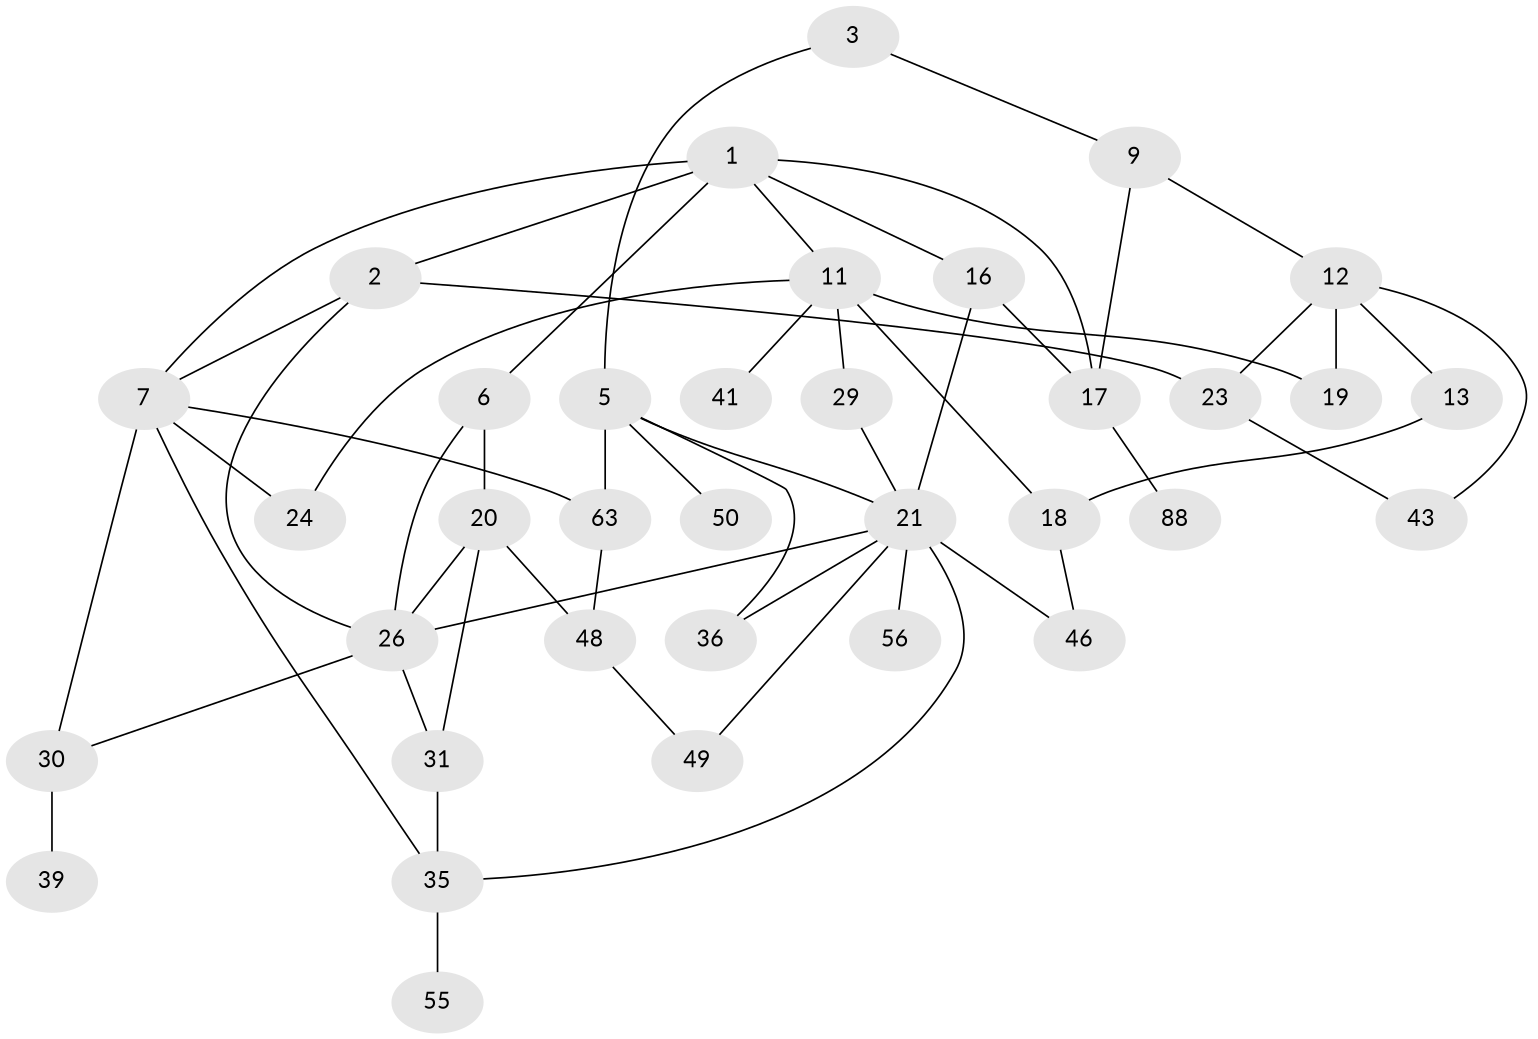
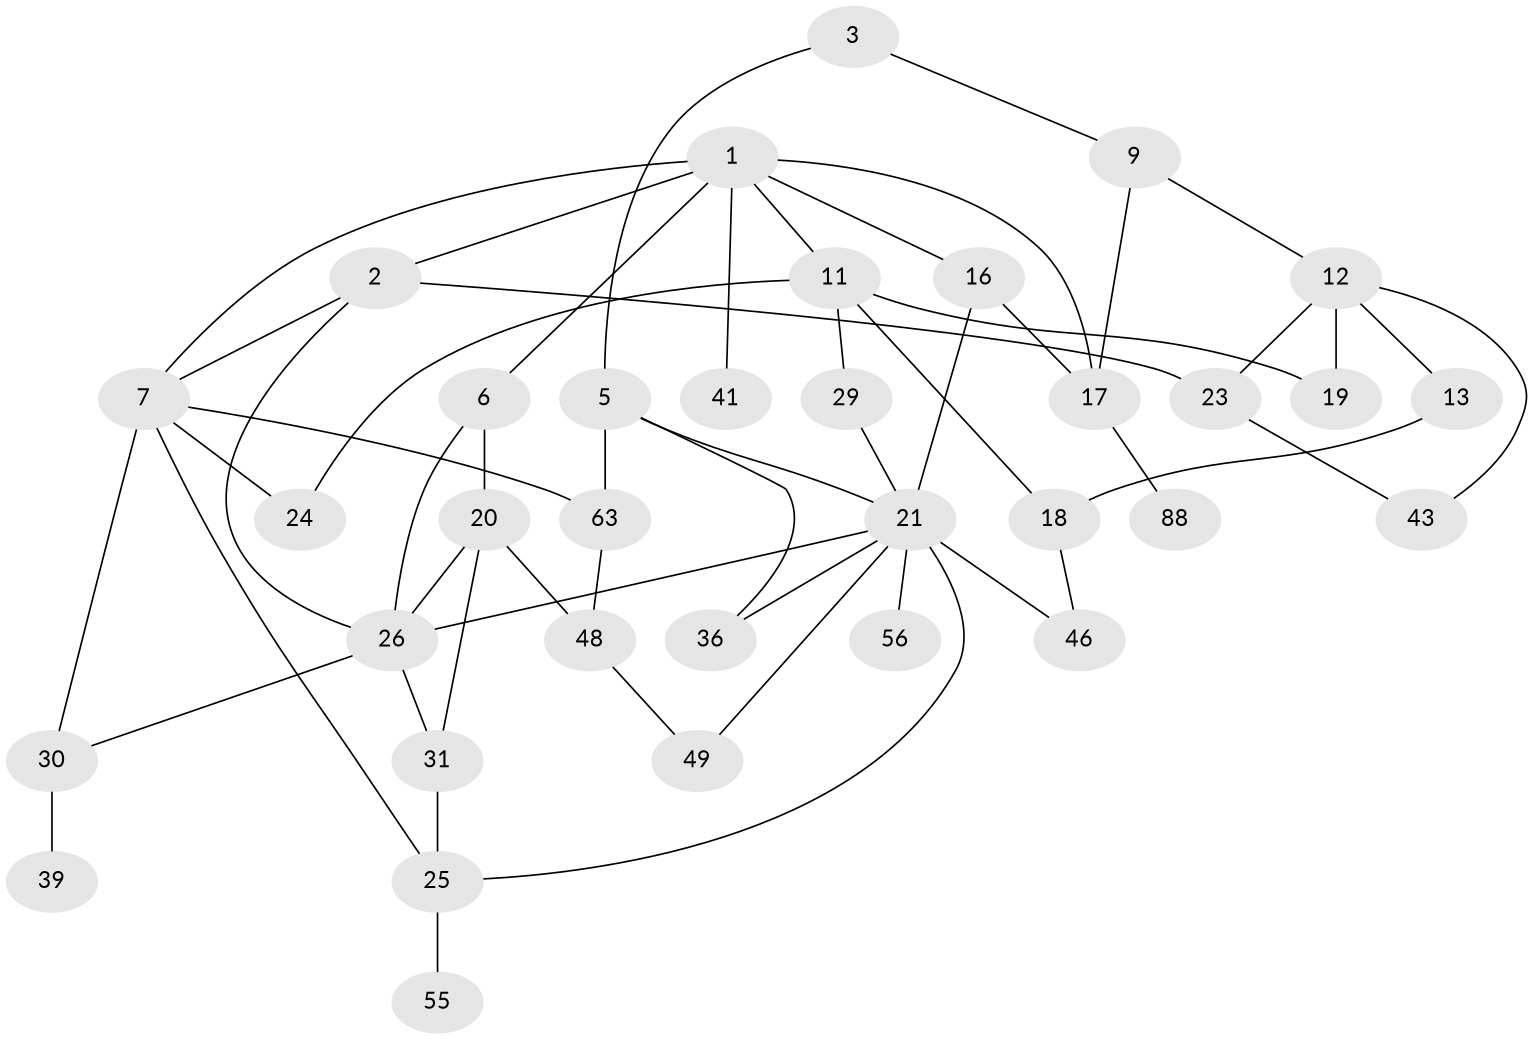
edge "11" -- "41": now "1" -- "41"
node "50": removed
node "35": label "35" -> "25"
